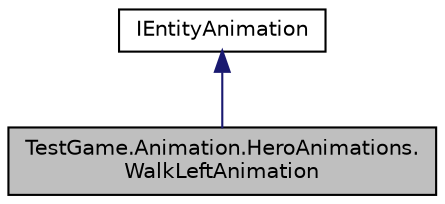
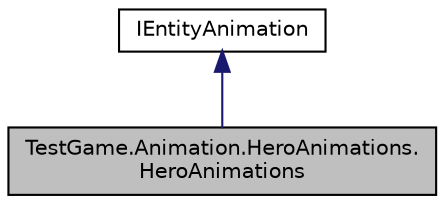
node "TestGame.Animation.HeroAnimations. WalkLeftAnimation": label "TestGame.Animation.HeroAnimations. WalkLeftAnimation" -> "TestGame.Animation.HeroAnimations. HeroAnimations"
